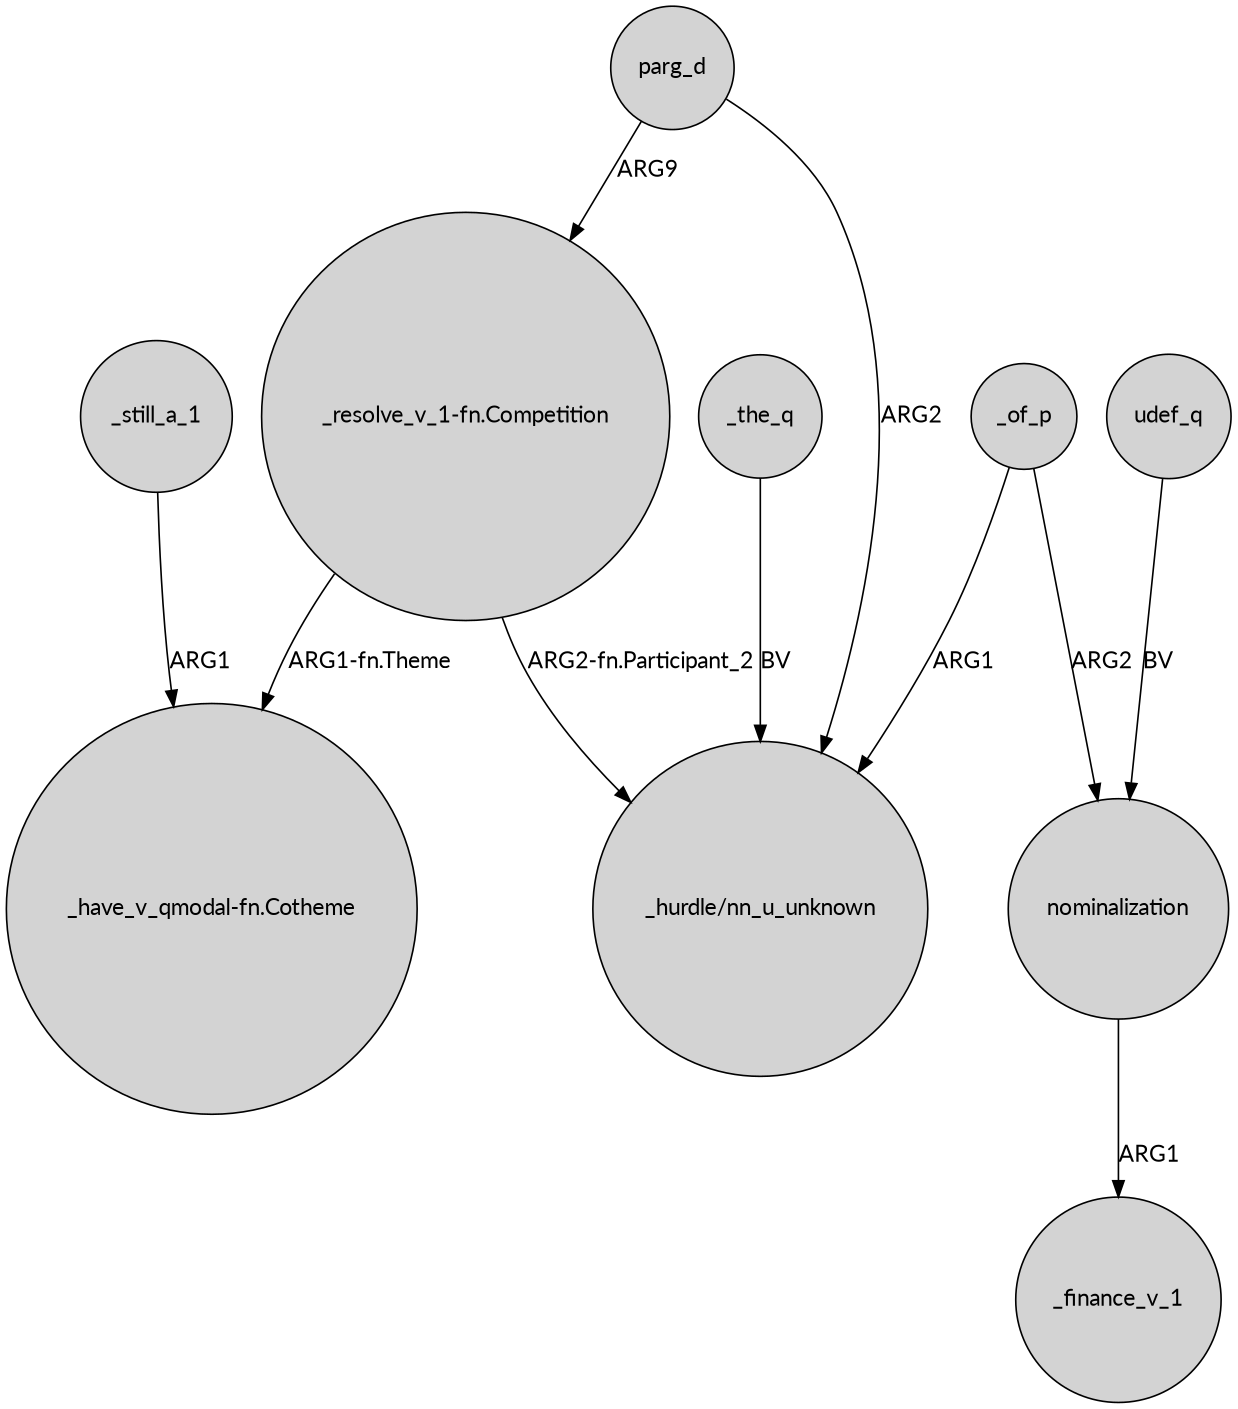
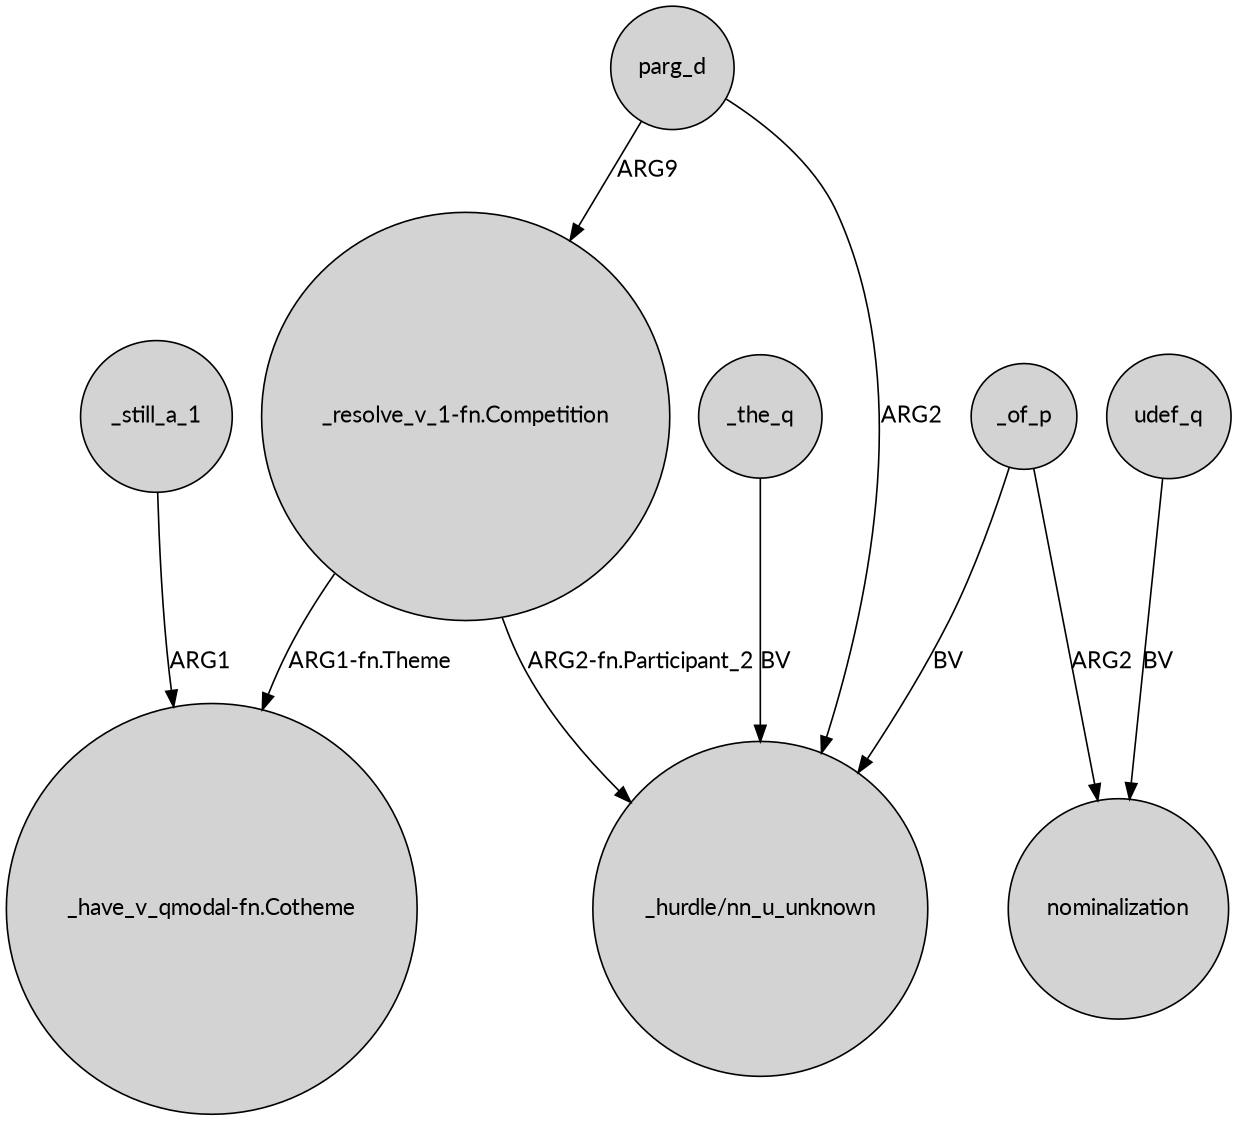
edge "_of_p" -> "_hurdle/nn_u_unknown": label "ARG1" -> "BV"
node "_finance_v_1": removed
